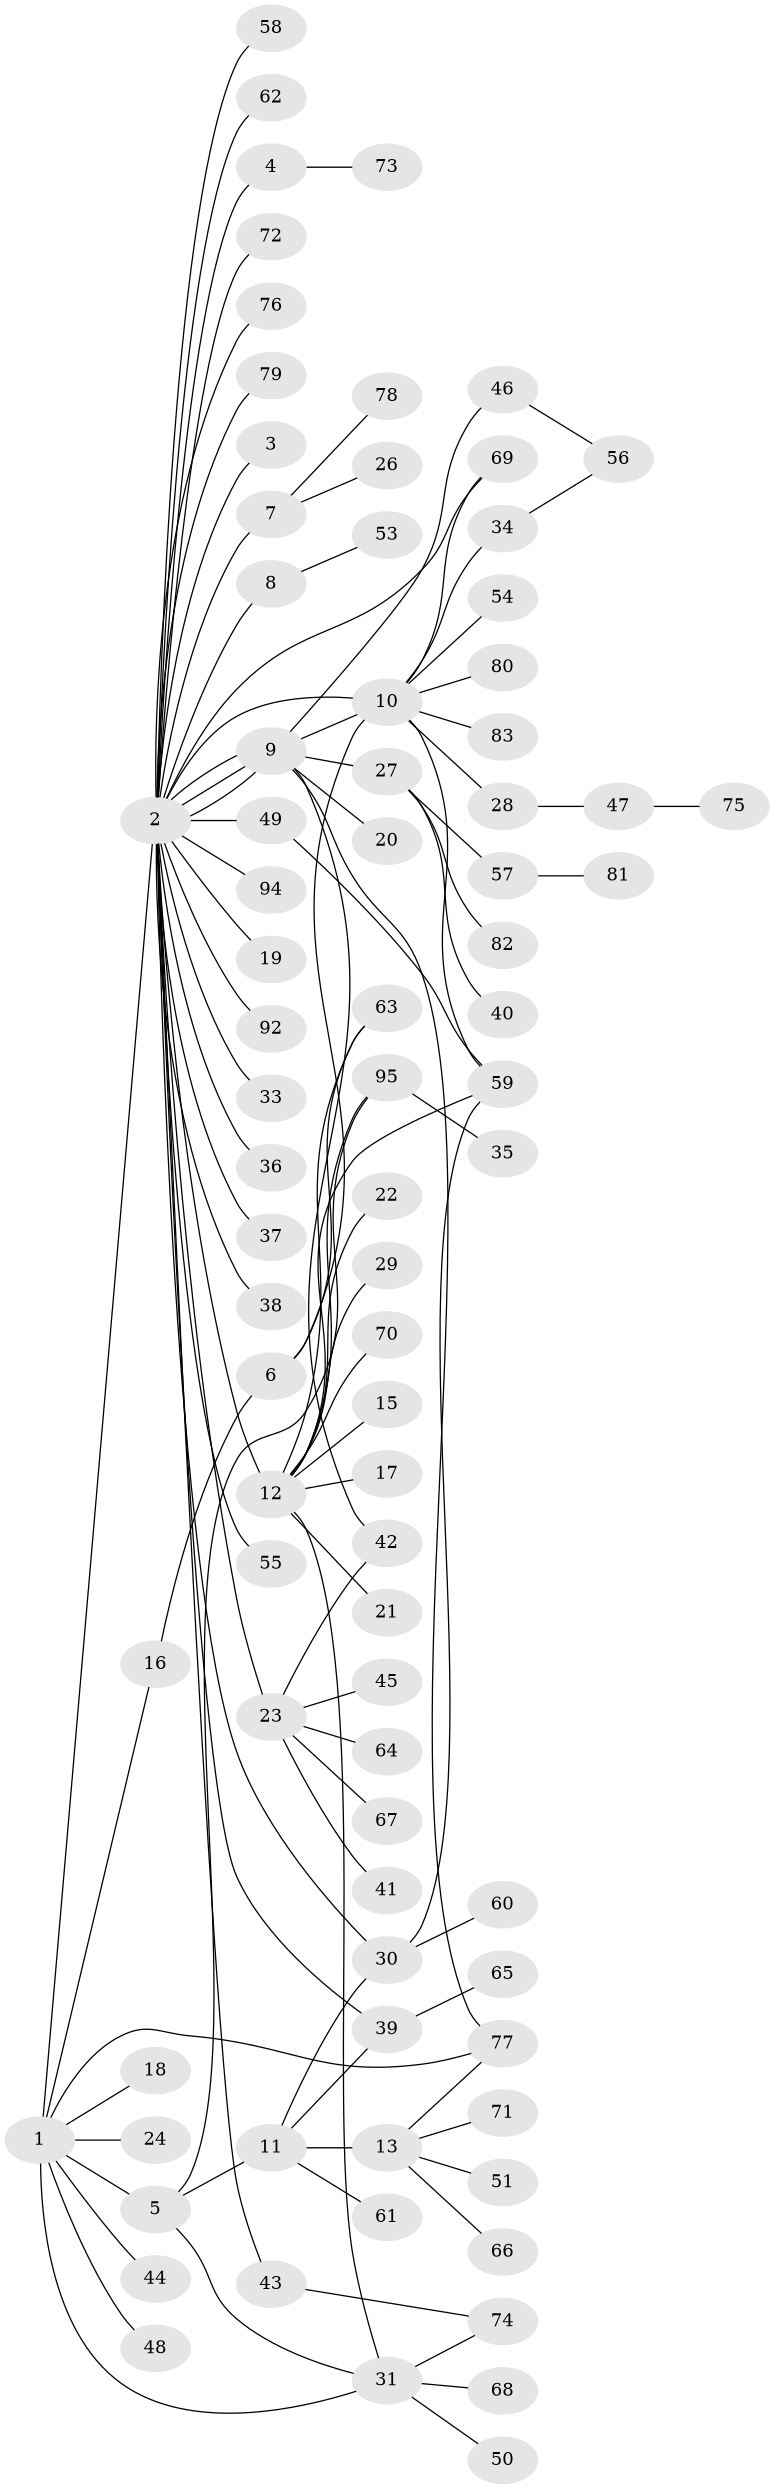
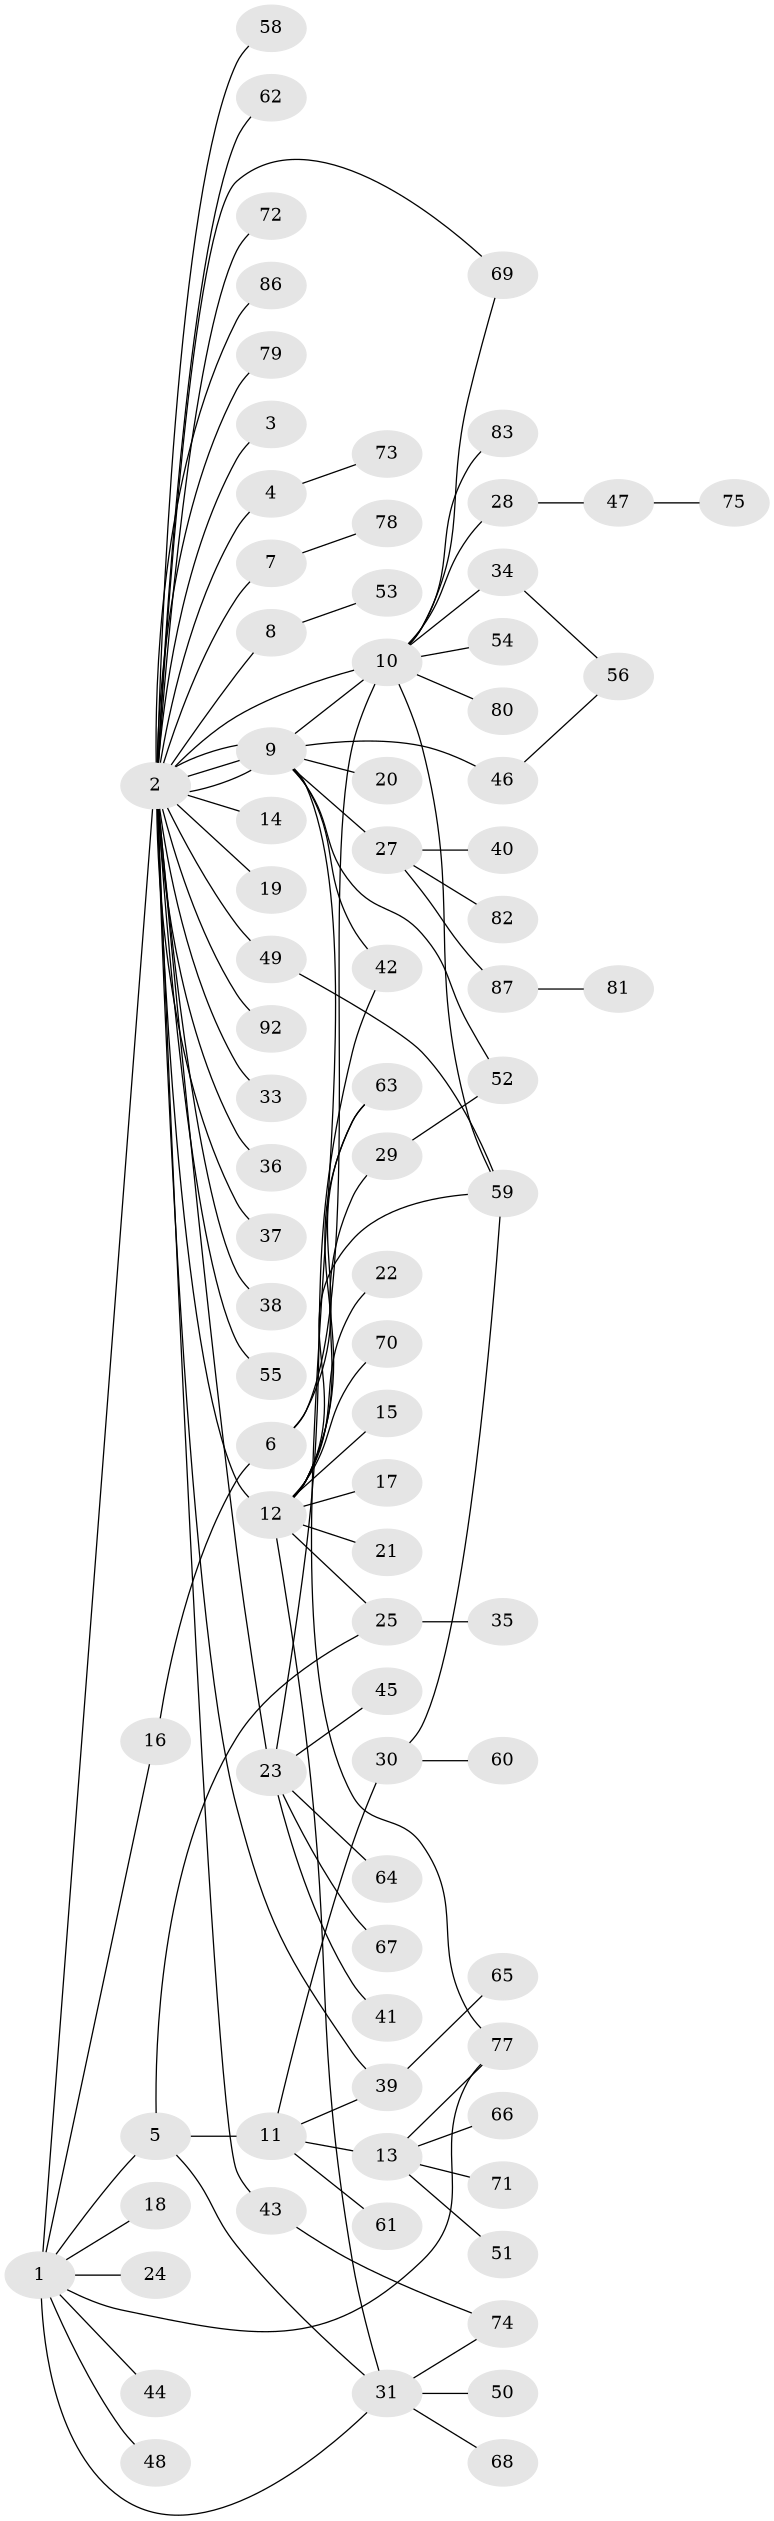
node "76": label "76" -> "86"
node "26": removed
node "57": label "57" -> "87"
node "94": label "94" -> "14"
node "95": label "95" -> "25"
node "52": added
edge "2" -- "30": removed
